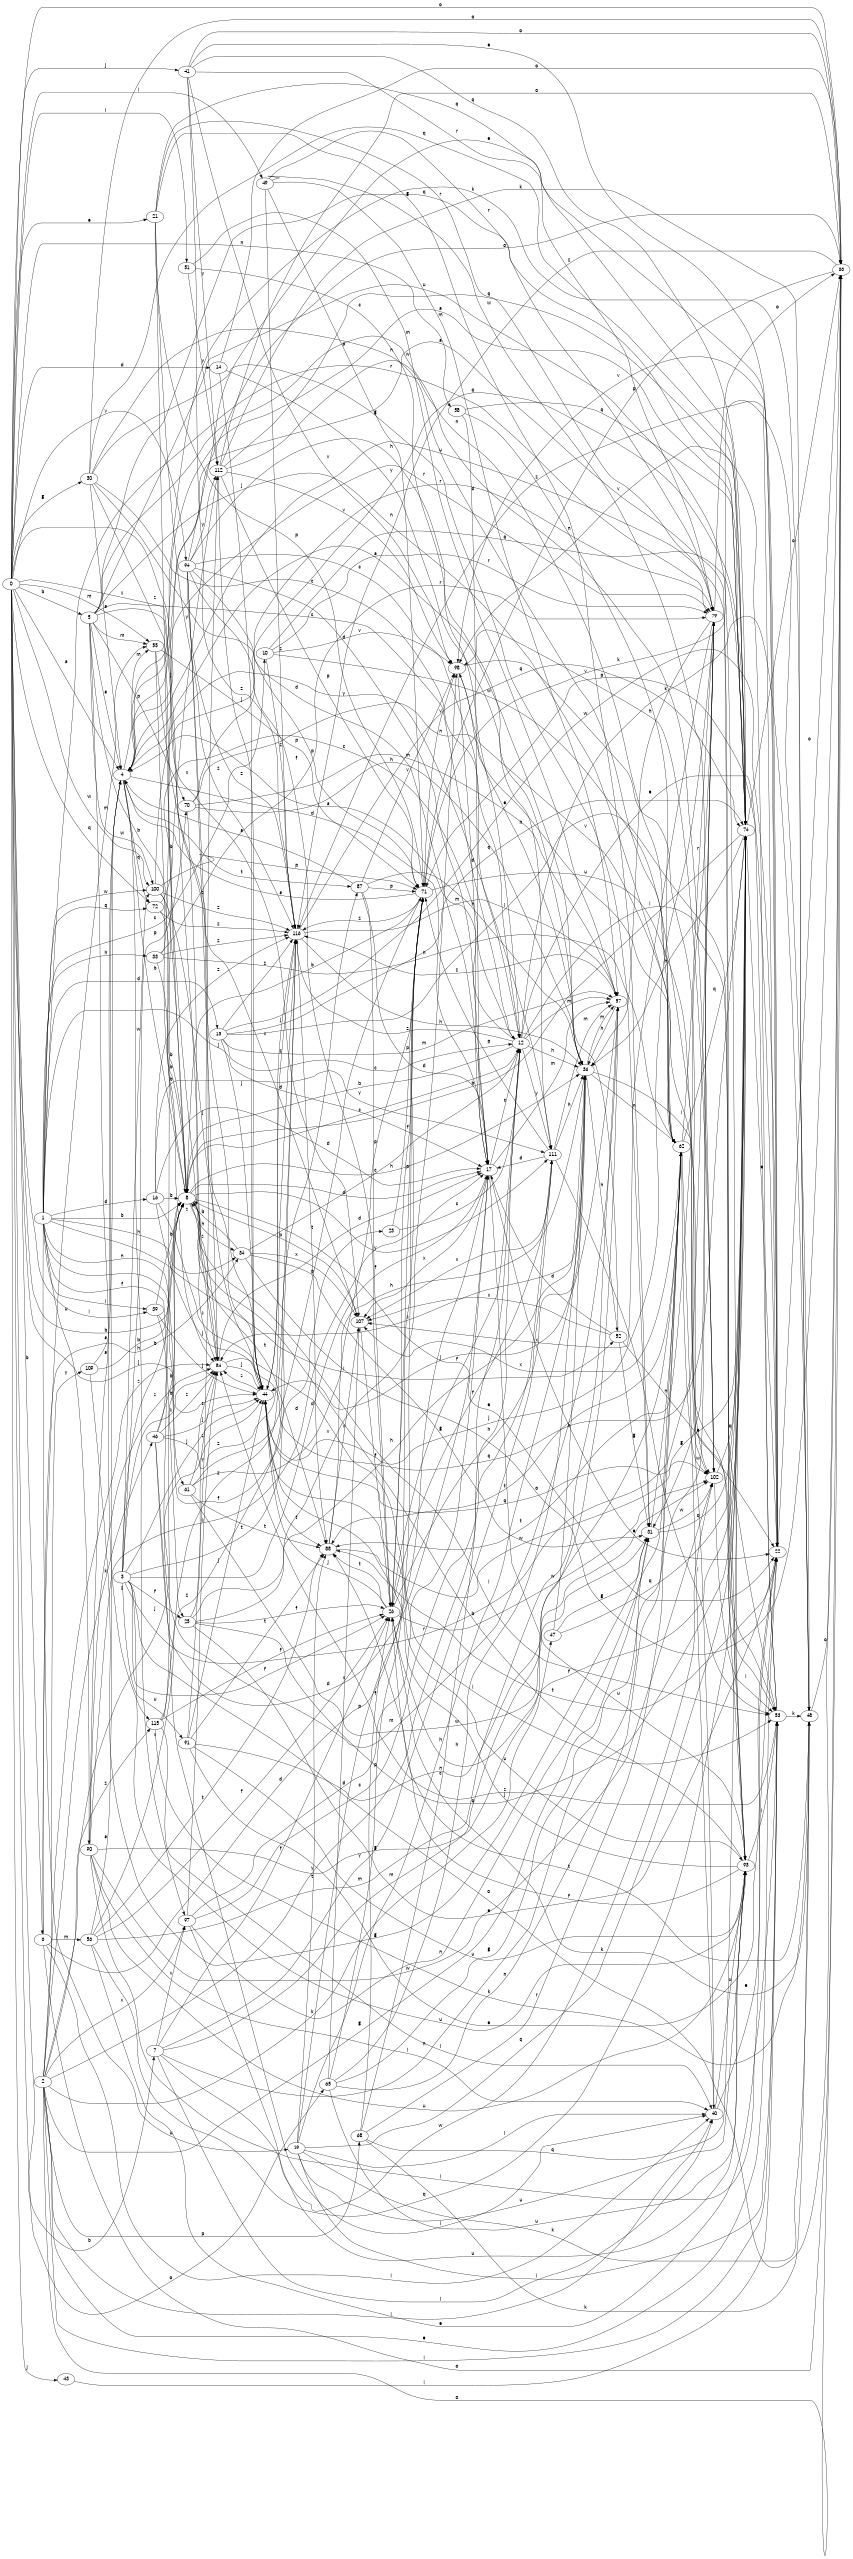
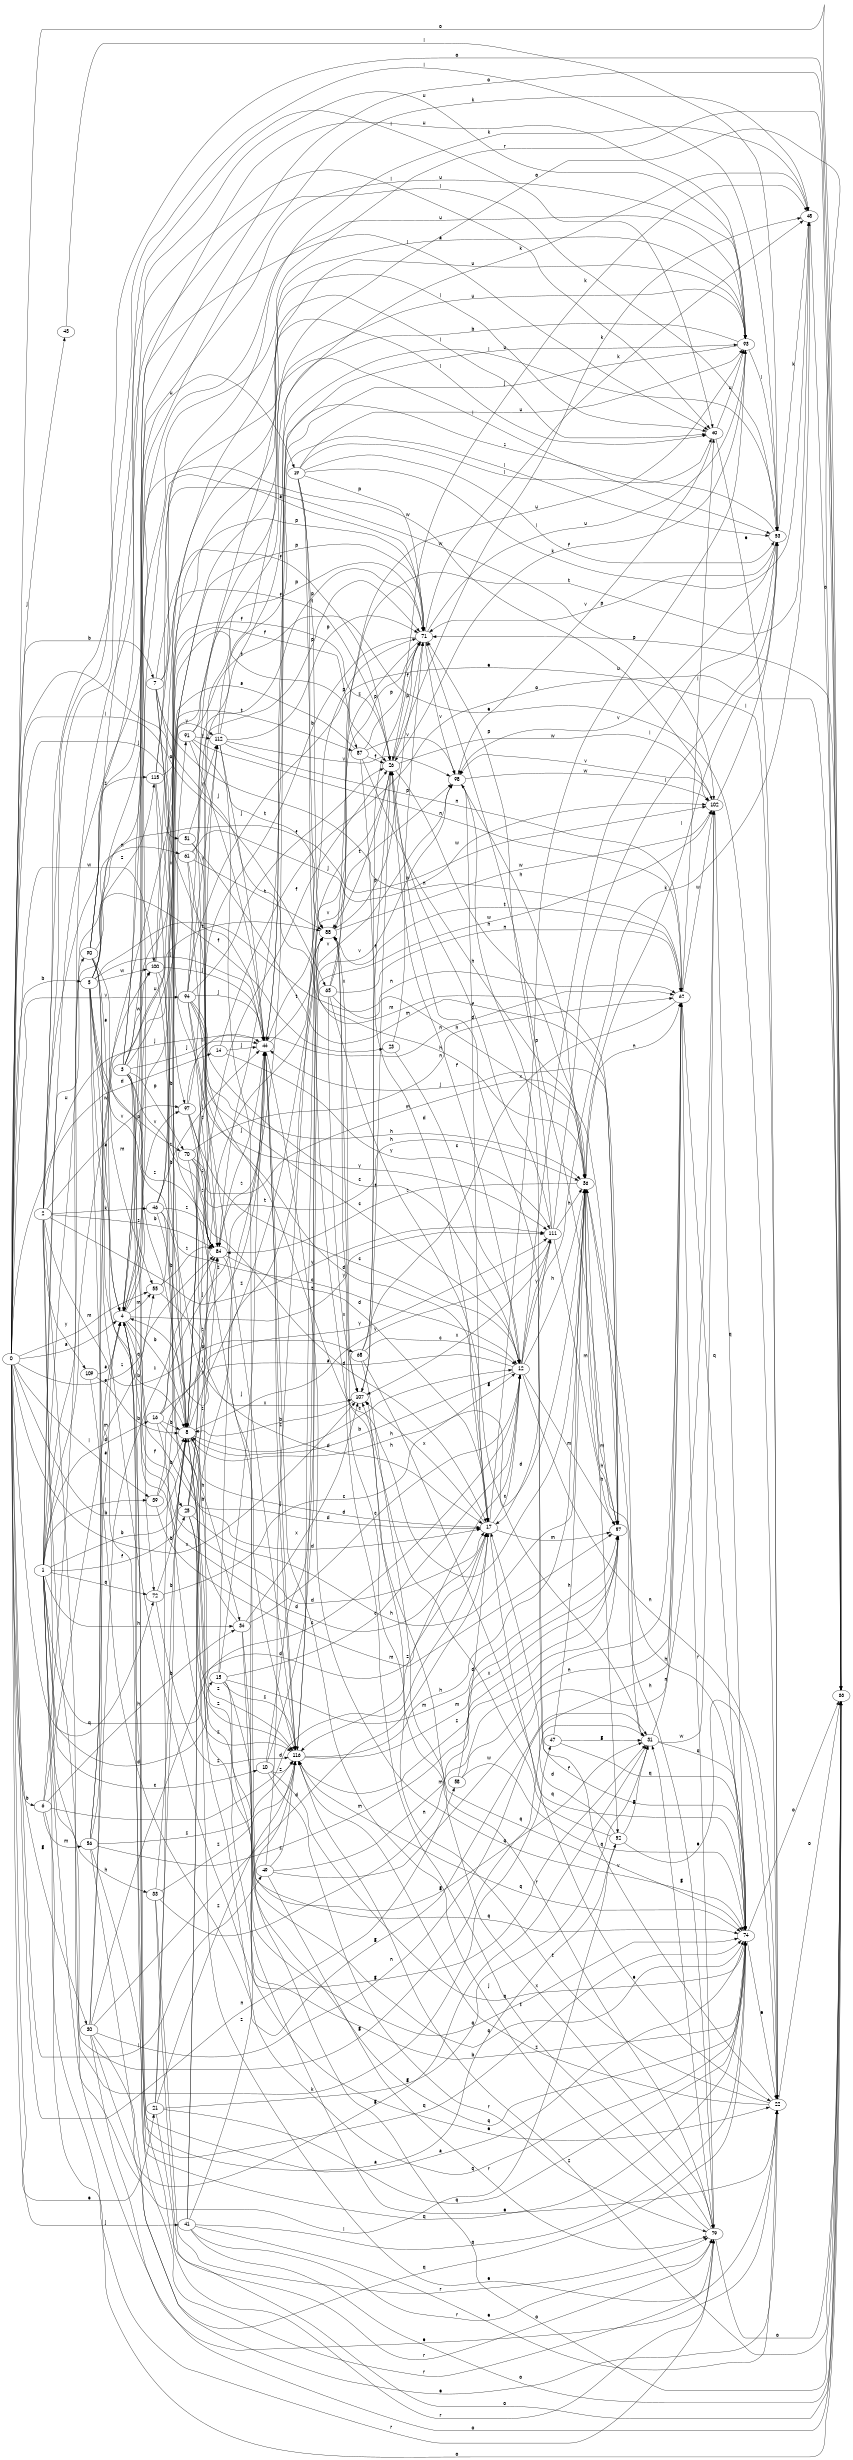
edge "100" -> "79": now "100" -> "66"
edge "12" -> "22": label "e" -> "n"
edge "31" -> "71": added, label "p"
